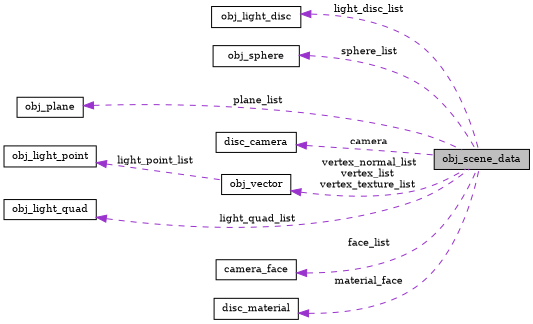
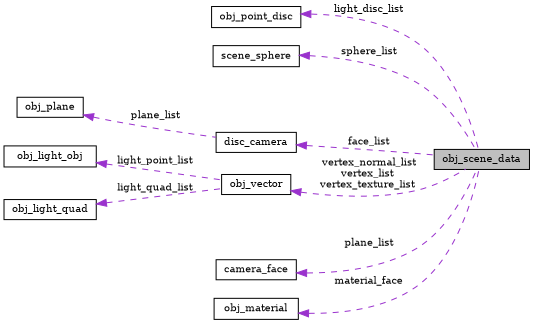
node "obj_light_disc": label "obj_light_disc" -> "obj_point_disc"
node "obj_sphere": label "obj_sphere" -> "scene_sphere"
edge "obj_scene_data" -> "obj_plane": now "disc_camera" -> "obj_plane"
edge "obj_scene_data" -> "disc_camera": label " camera" -> " face_list"
node "obj_light_point": label "obj_light_point" -> "obj_light_obj"
edge "obj_scene_data" -> "obj_light_quad": now "obj_vector" -> "obj_light_quad"
edge "obj_scene_data" -> "camera_face": label " face_list" -> " plane_list"
node "disc_material": label "disc_material" -> "obj_material"
